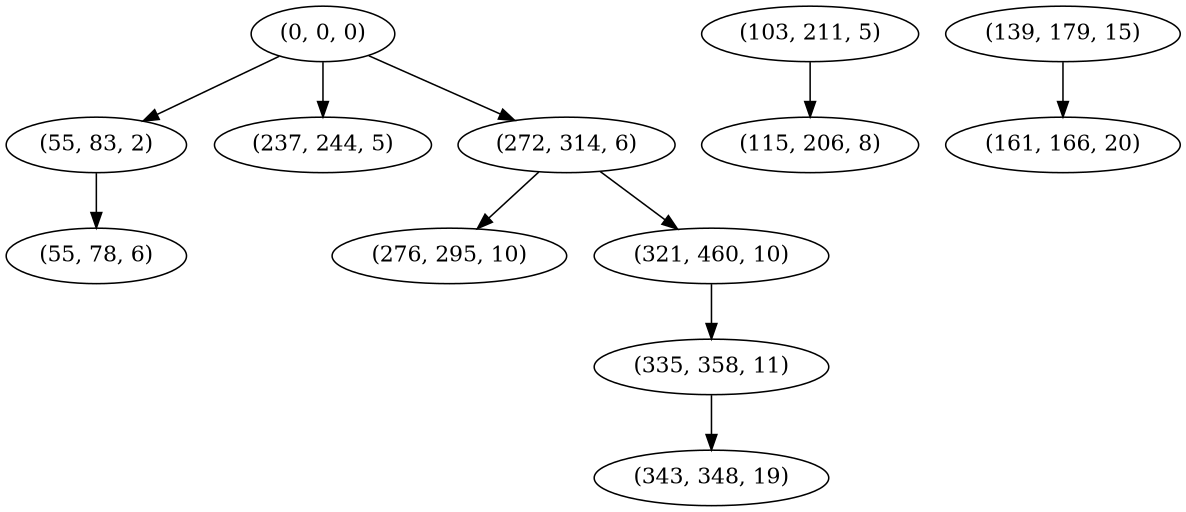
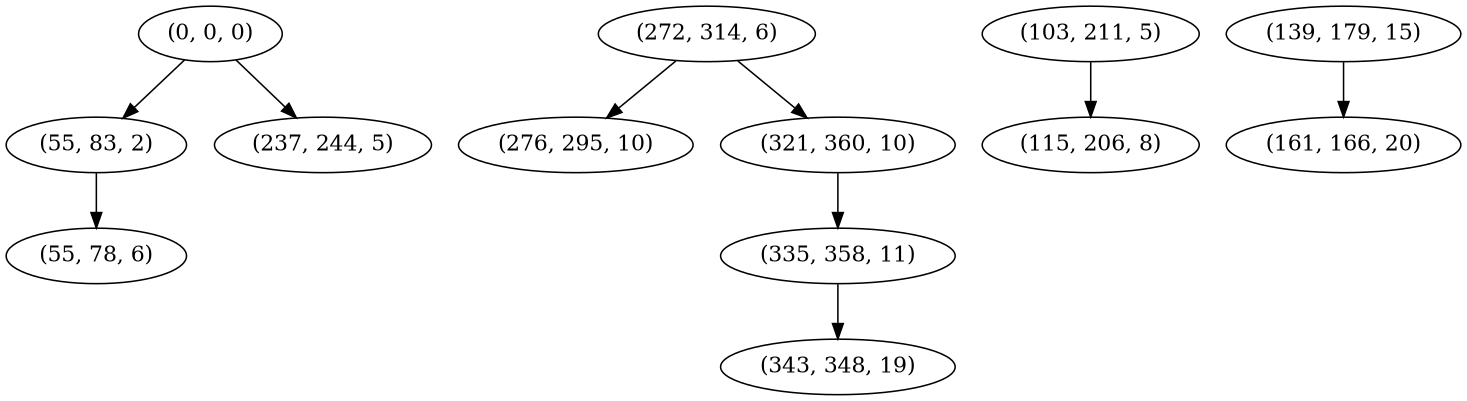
edge "(0, 0, 0)" -> "(272, 314, 6)": removed
node "(321, 460, 10)": label "(321, 460, 10)" -> "(321, 360, 10)"
